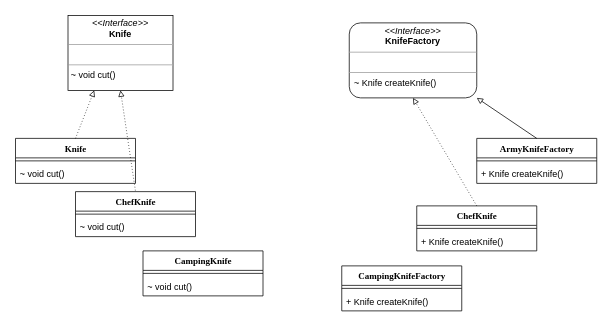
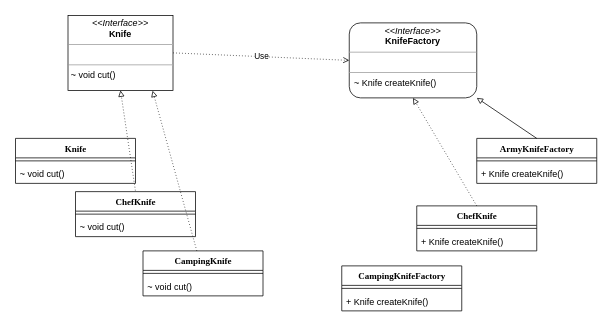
edge "<<Interface>> Knife ~ void cut()" -> "<<Interface>> KnifeFactory ~ Knife createKnife()": added, label "Use"
edge "CampingKnife" -> "<<Interface>> Knife ~ void cut()": added
edge "Knife" -> "<<Interface>> Knife ~ void cut()": removed
